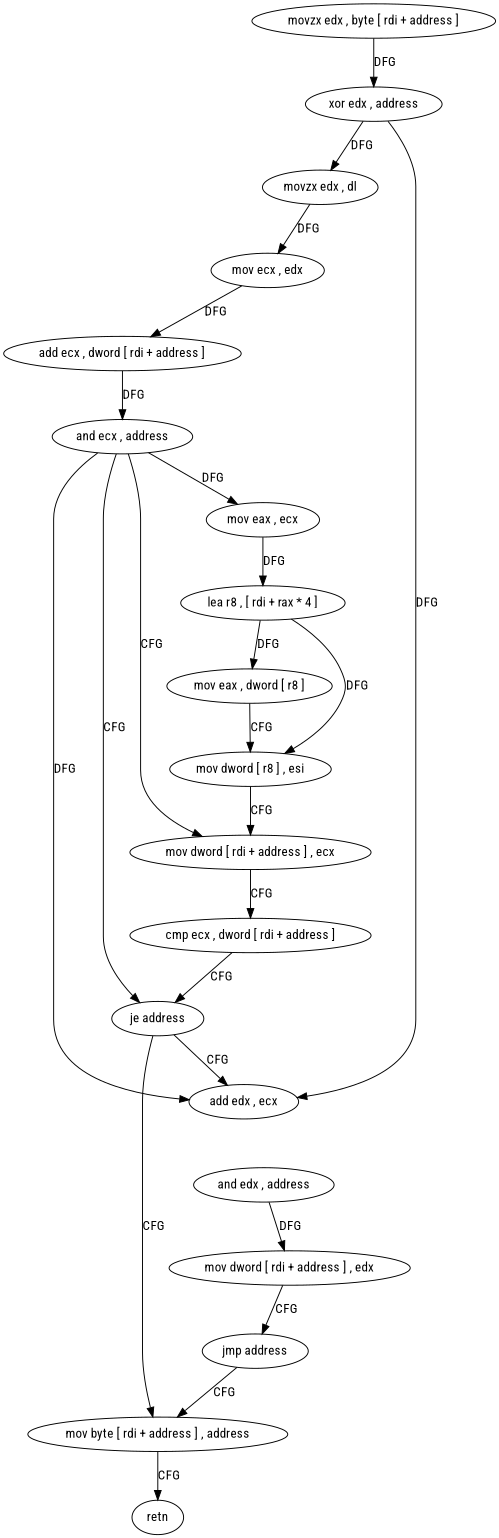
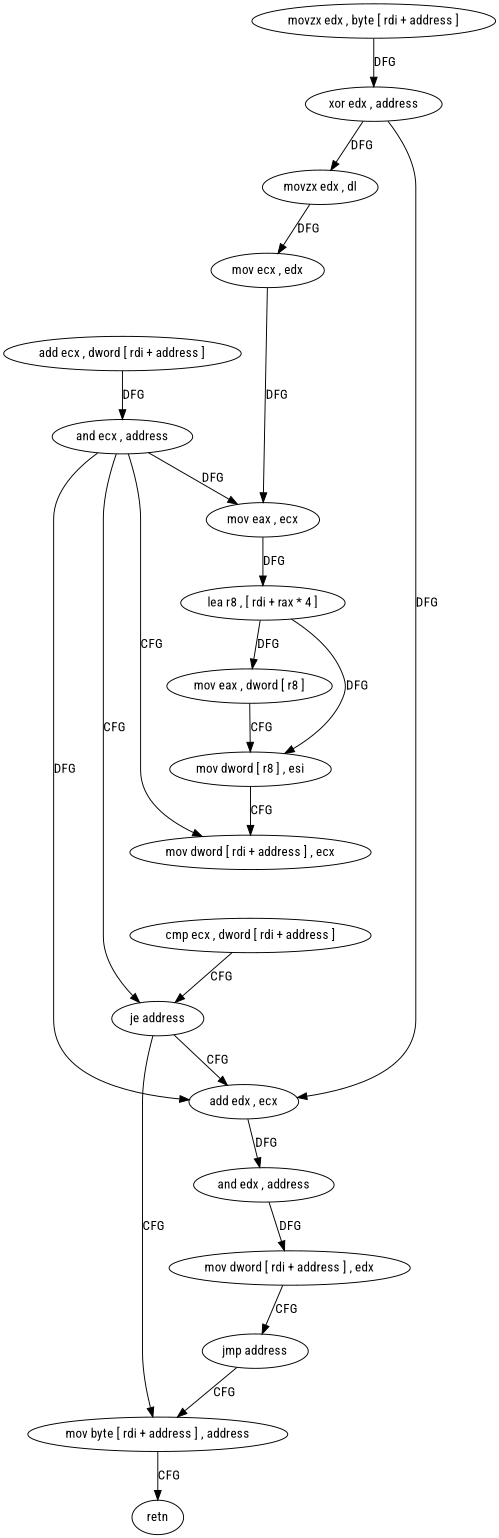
edge "mov ecx , edx" -> "add ecx , dword [ rdi + address ]": now "mov ecx , edx" -> "mov eax , ecx"
edge "mov dword [ rdi + address ] , ecx" -> "cmp ecx , dword [ rdi + address ]": removed, label "CFG"
edge "add edx , ecx" -> "and edx , address": added, label "DFG"
